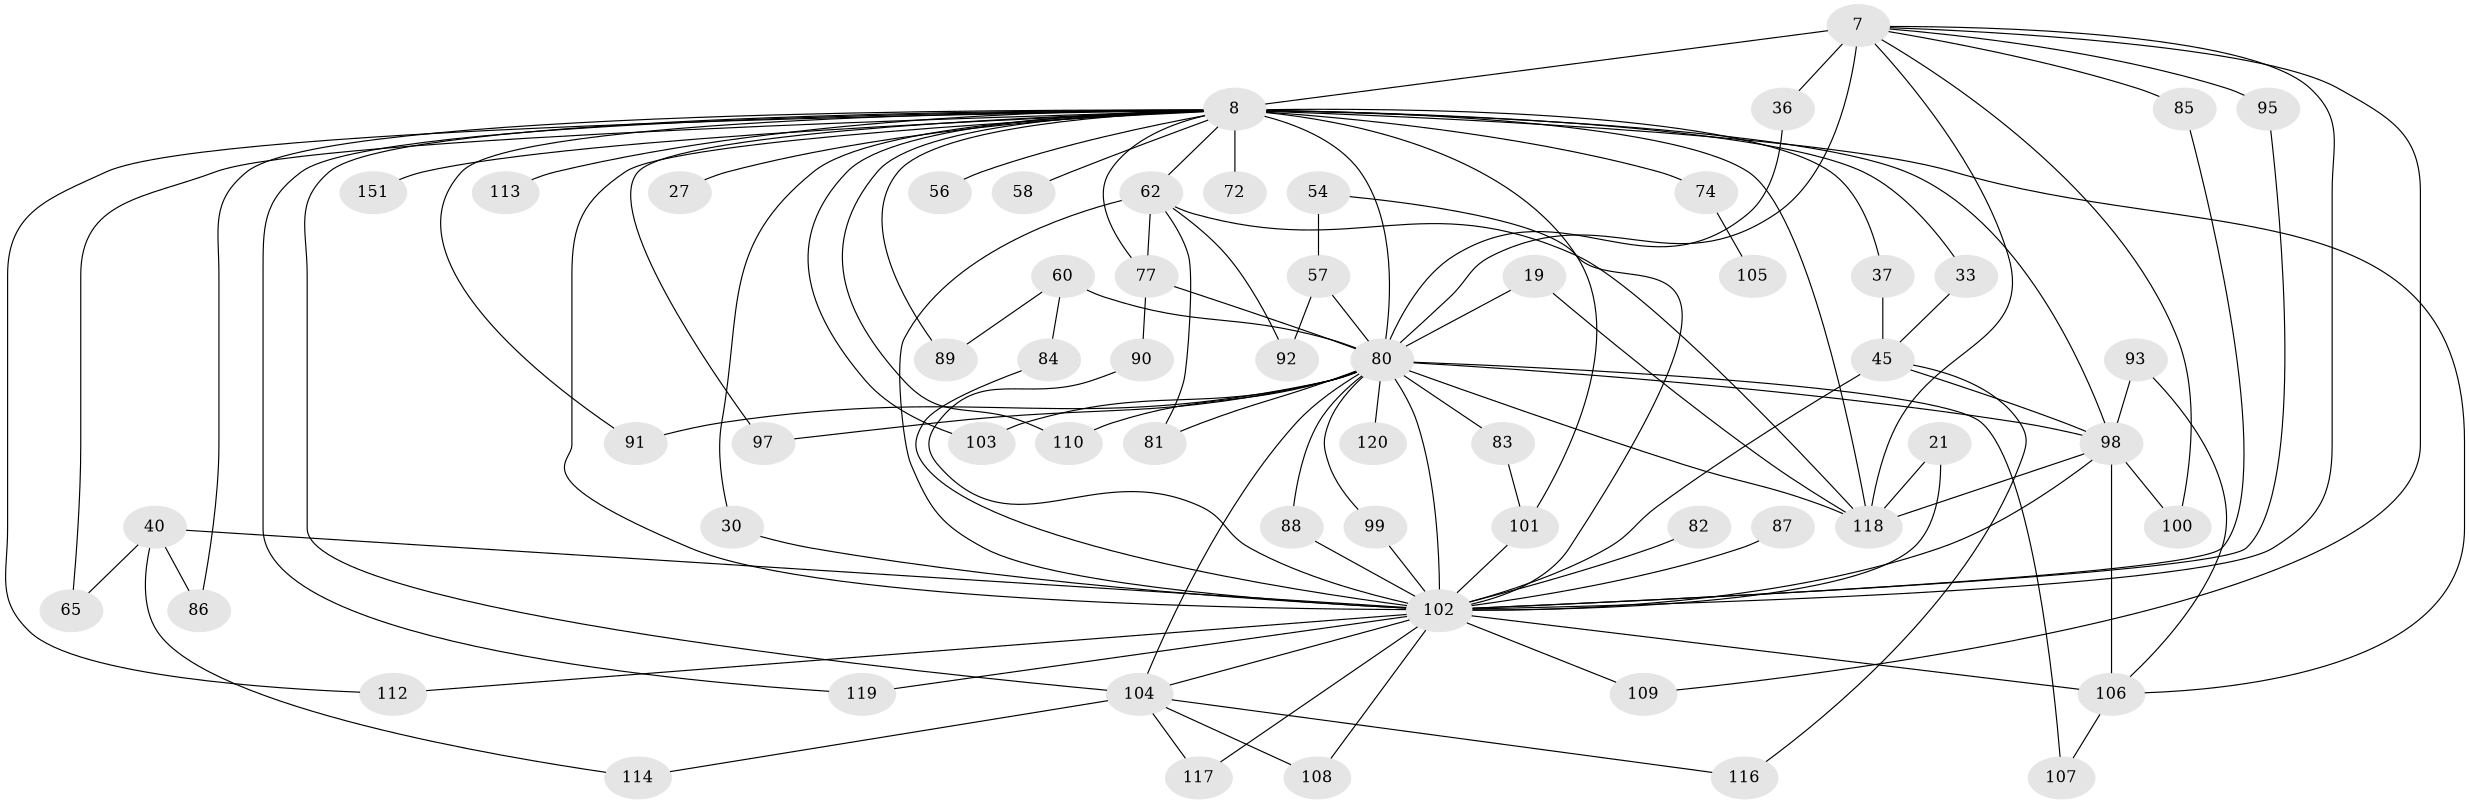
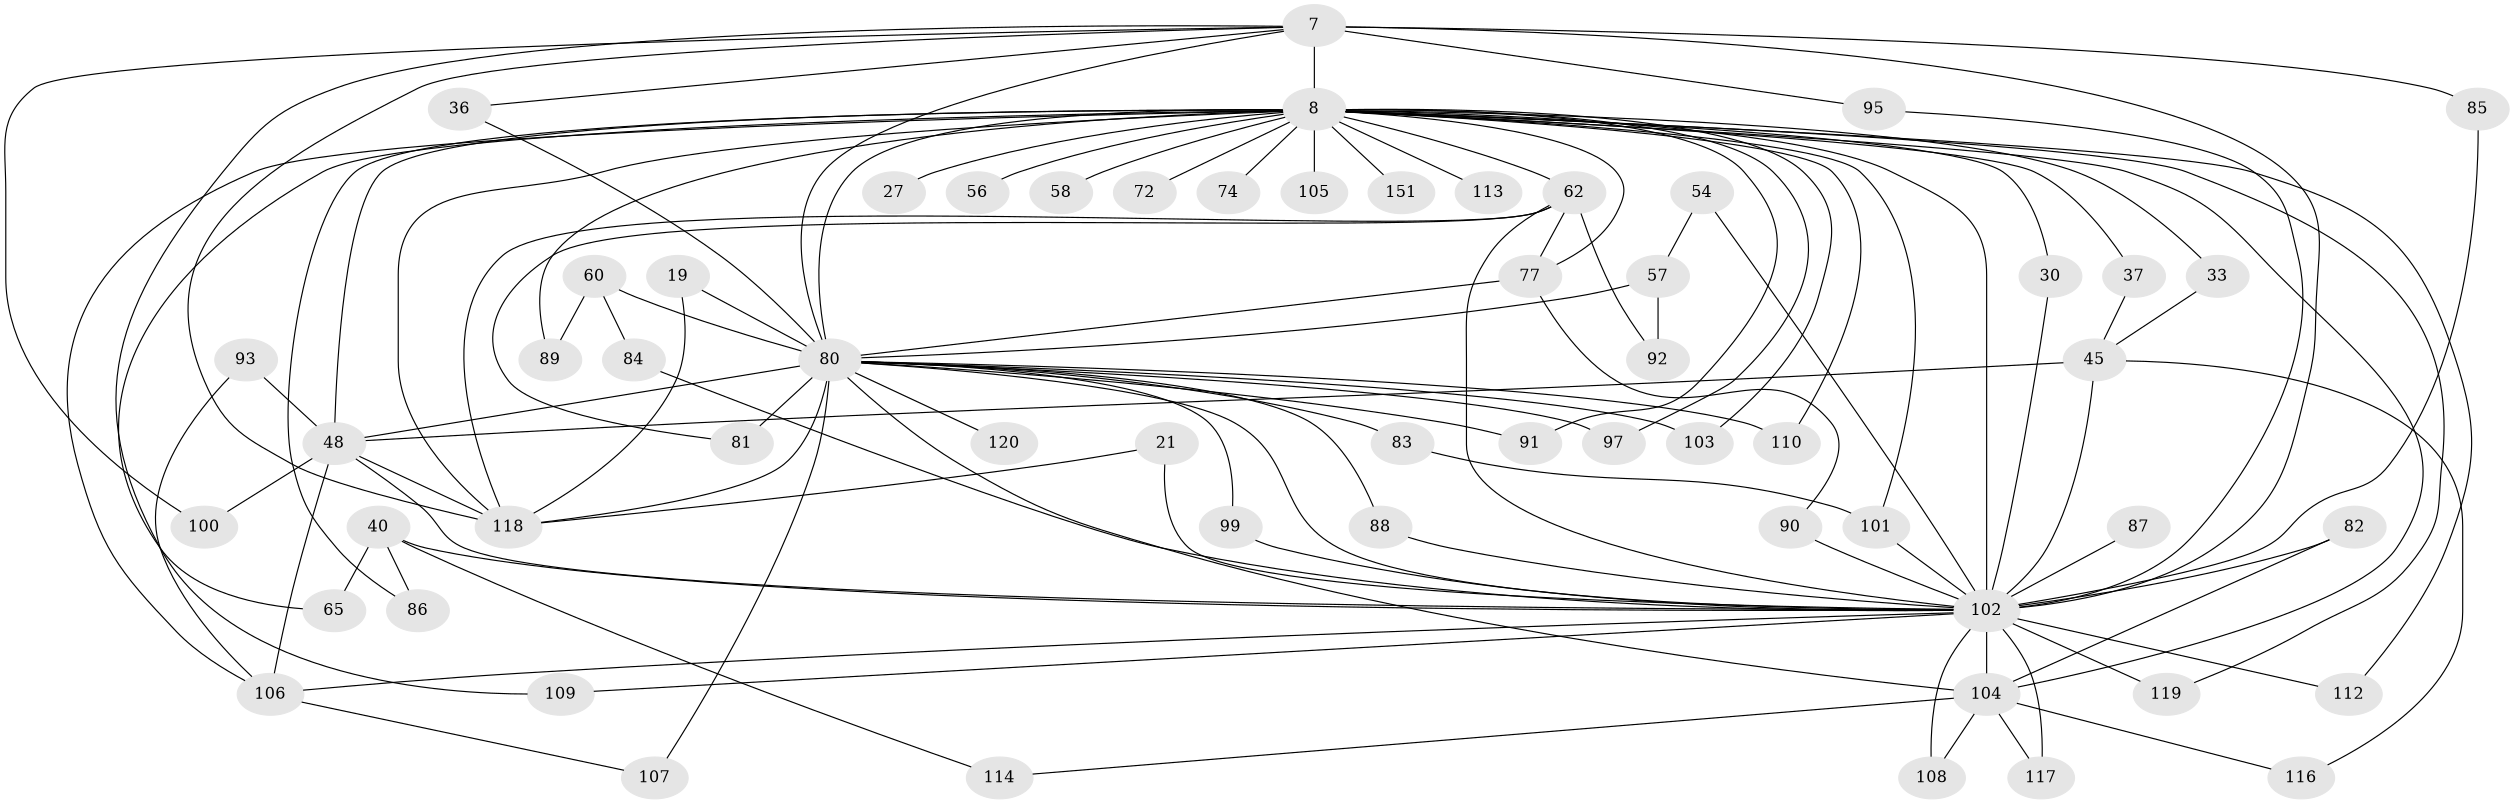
edge "74" -- "105": now "8" -- "105"
node "98": label "98" -> "48"
edge "82" -- "104": added
